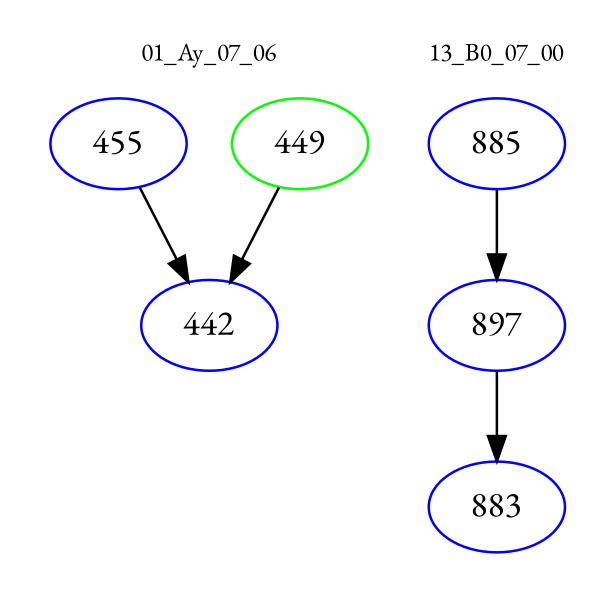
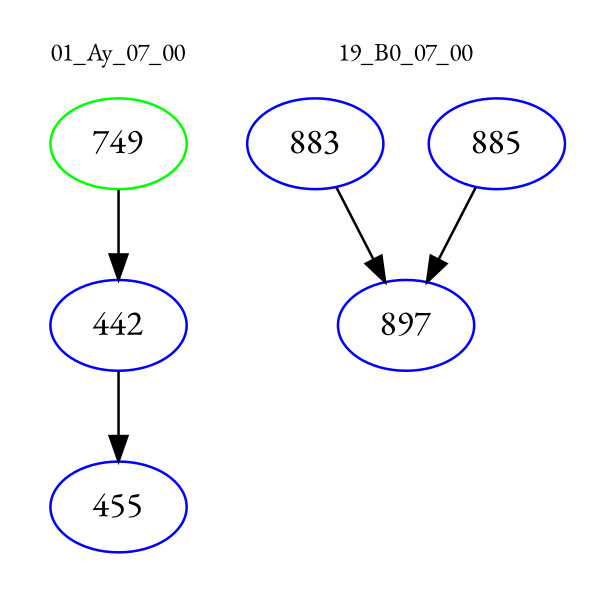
cluster "01_Ay_07_06": label "01_Ay_07_06" -> "01_Ay_07_00"
cluster "13_B0_07_00": label "13_B0_07_00" -> "19_B0_07_00"
node "449": label "449" -> "749"
edge "455" -> "442": reversed
edge "897" -> "883": reversed
